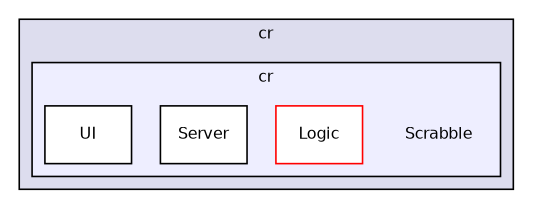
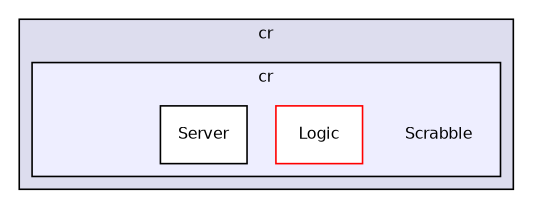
node "UI": removed
